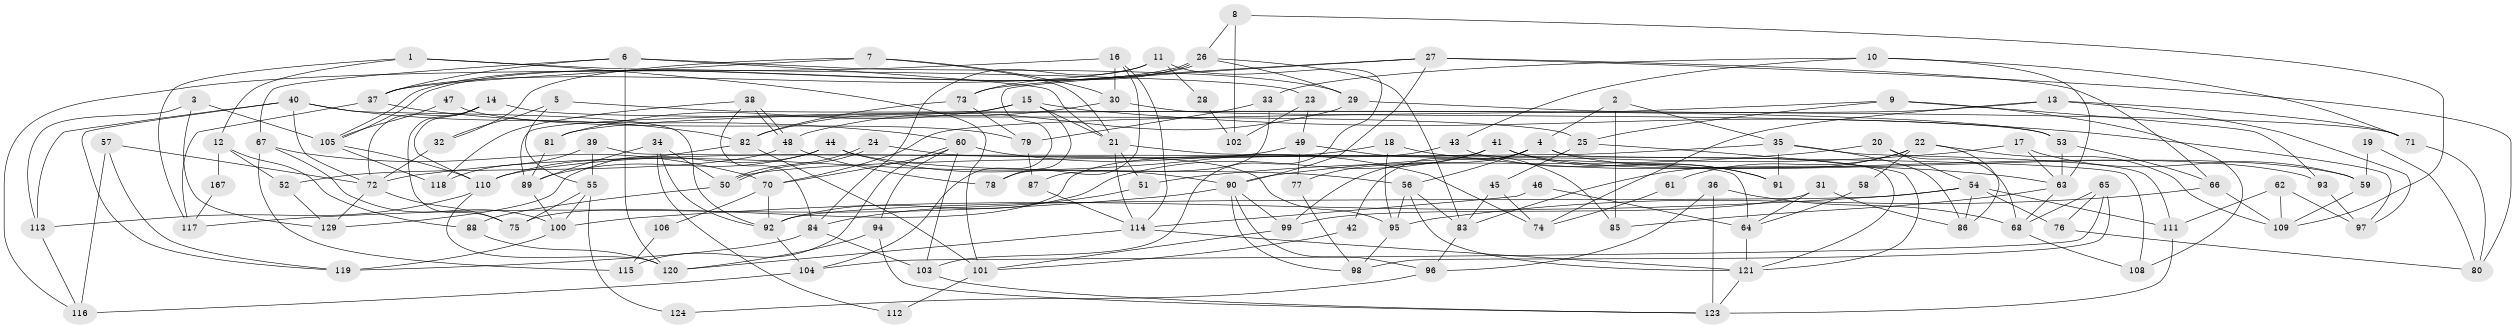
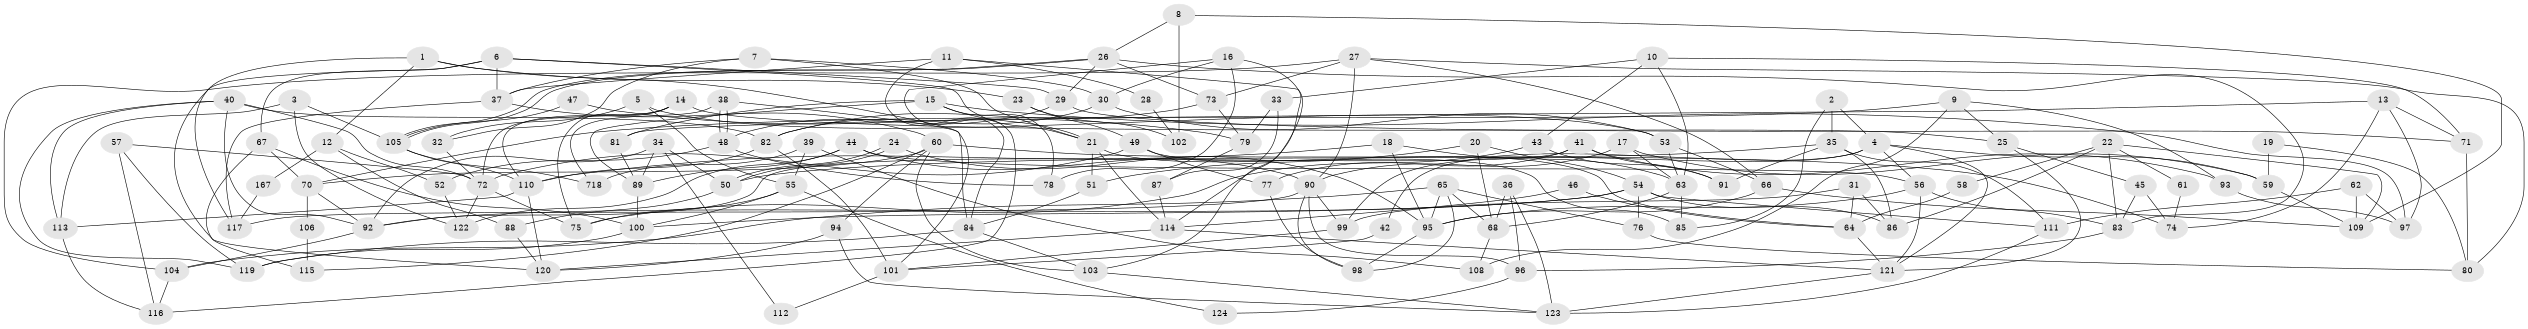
node "118": label "118" -> "718"
edge "65" -- "95": added
node "129": label "129" -> "122"
